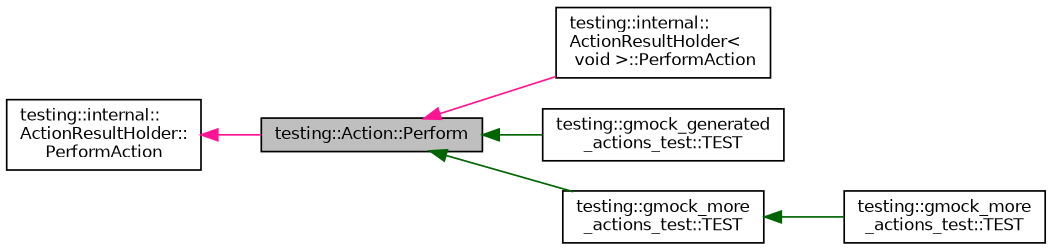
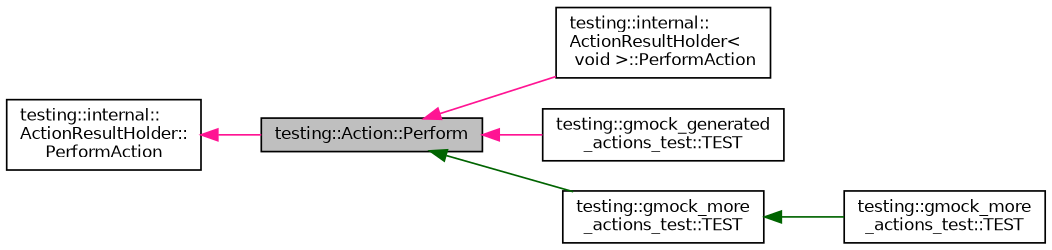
edge "testing::gmock_generated _actions_test::TEST" -> "testing::Action::Perform": color darkgreen -> deeppink
